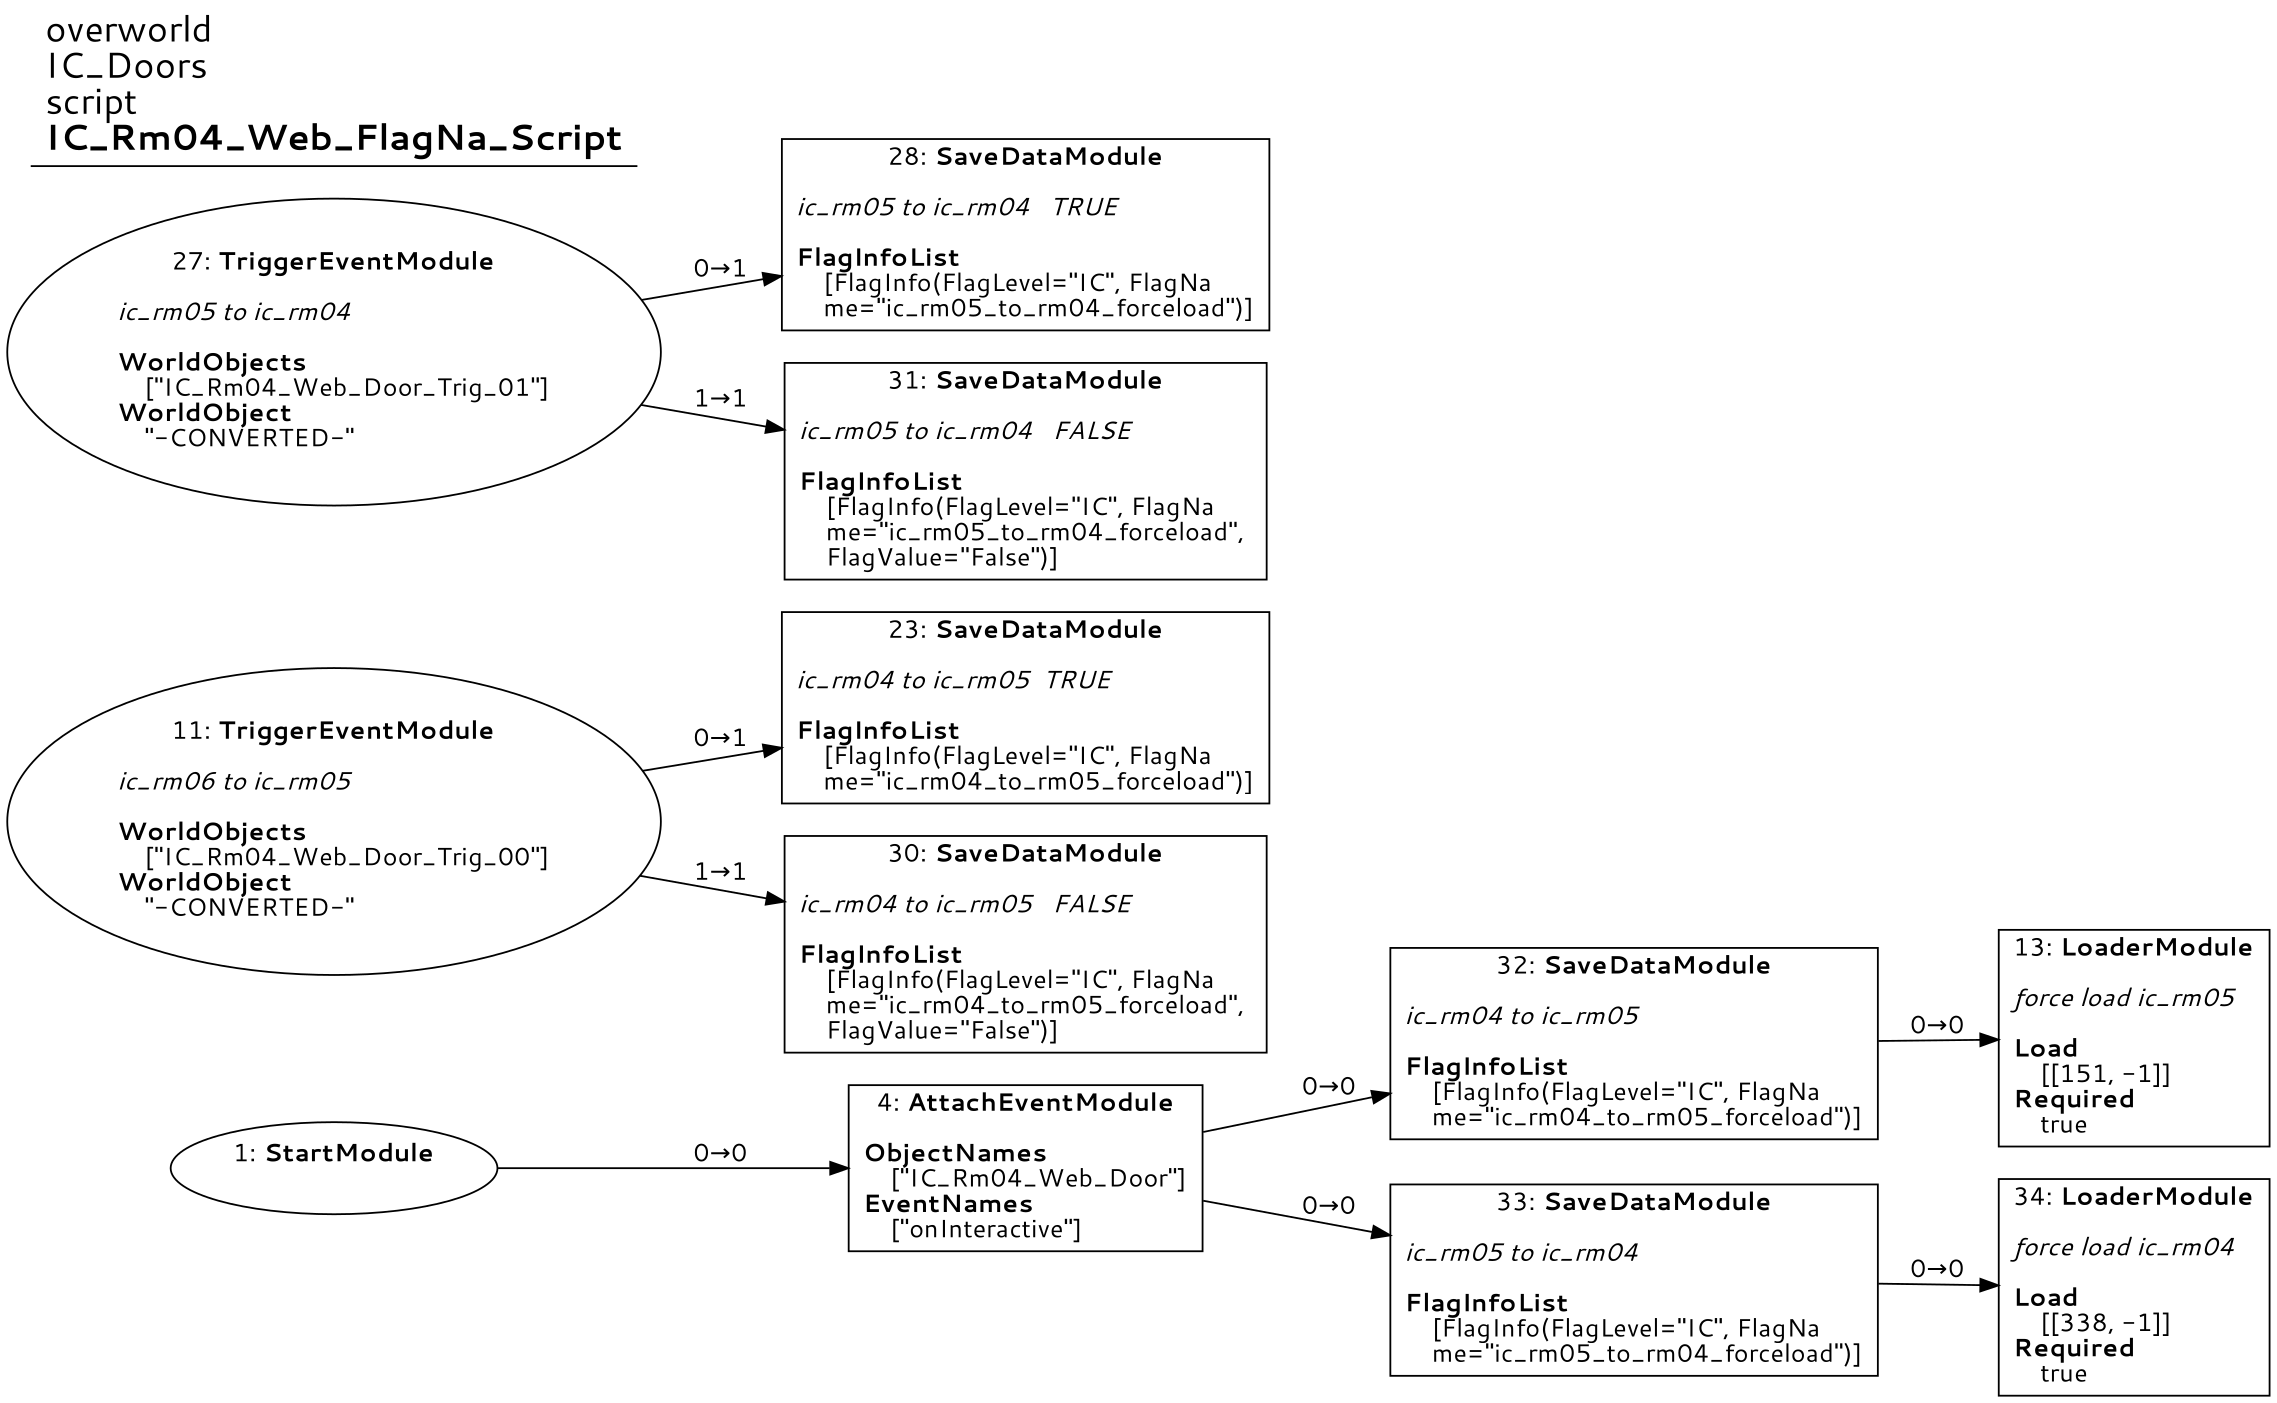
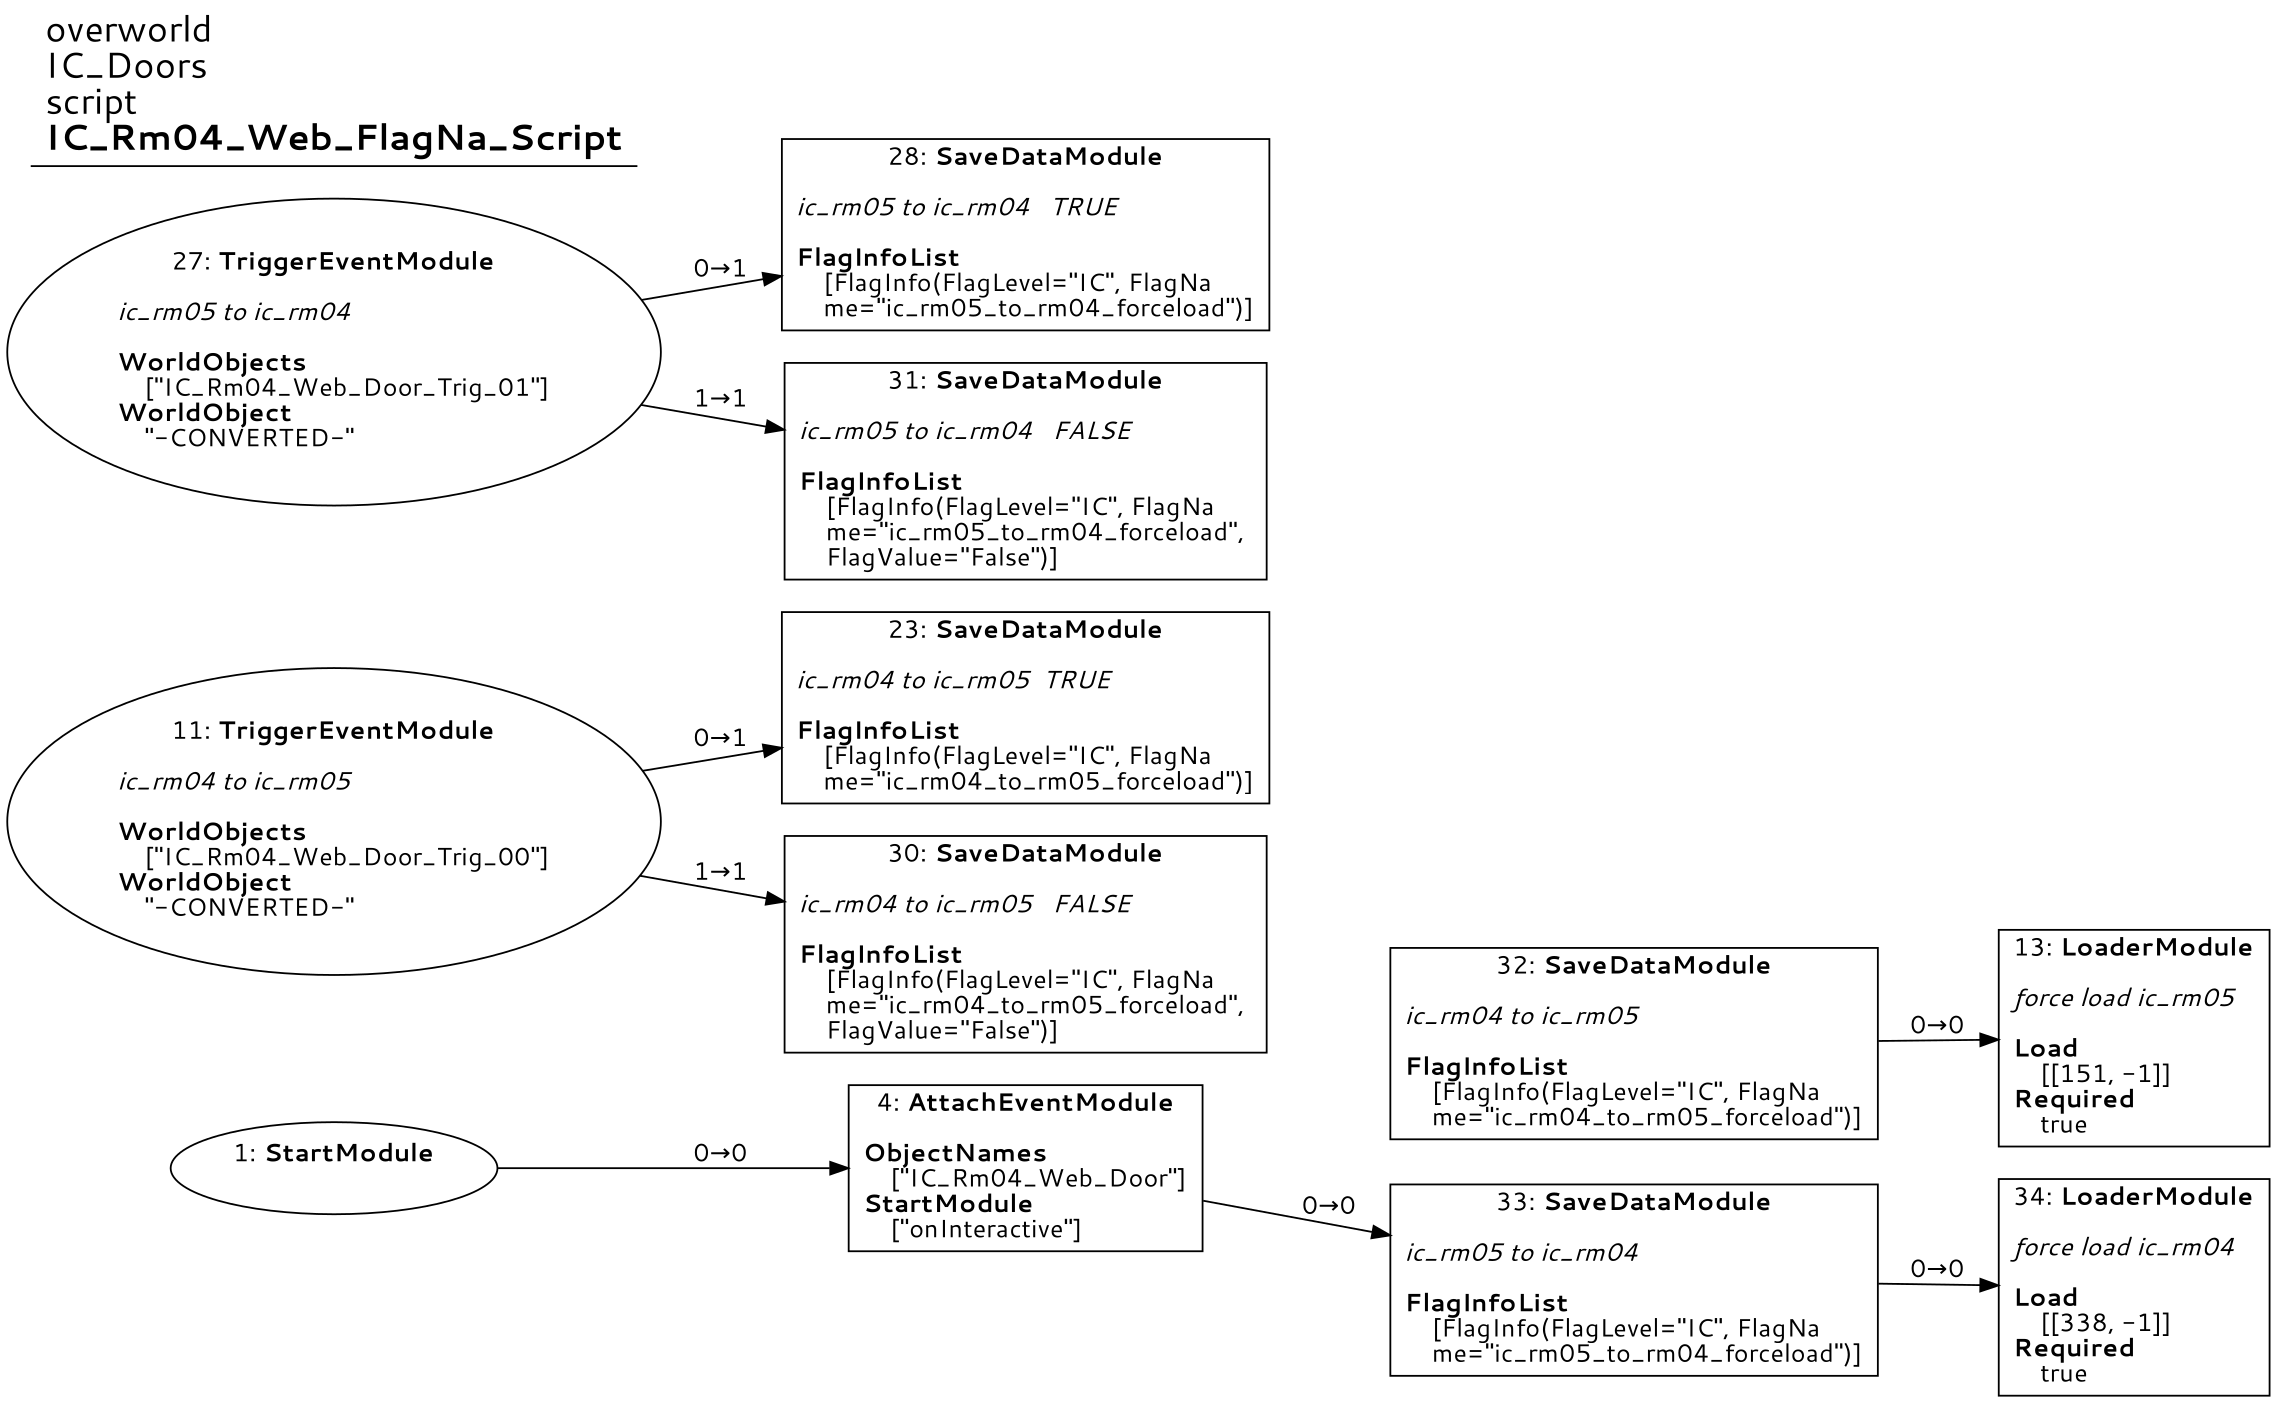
node "11:": text "ic_rm06 to ic_rm05" -> "ic_rm04 to ic_rm05"
edge "4:" -> "32:": removed, label "0→0"
node "4:": text "EventNames" -> "StartModule"
